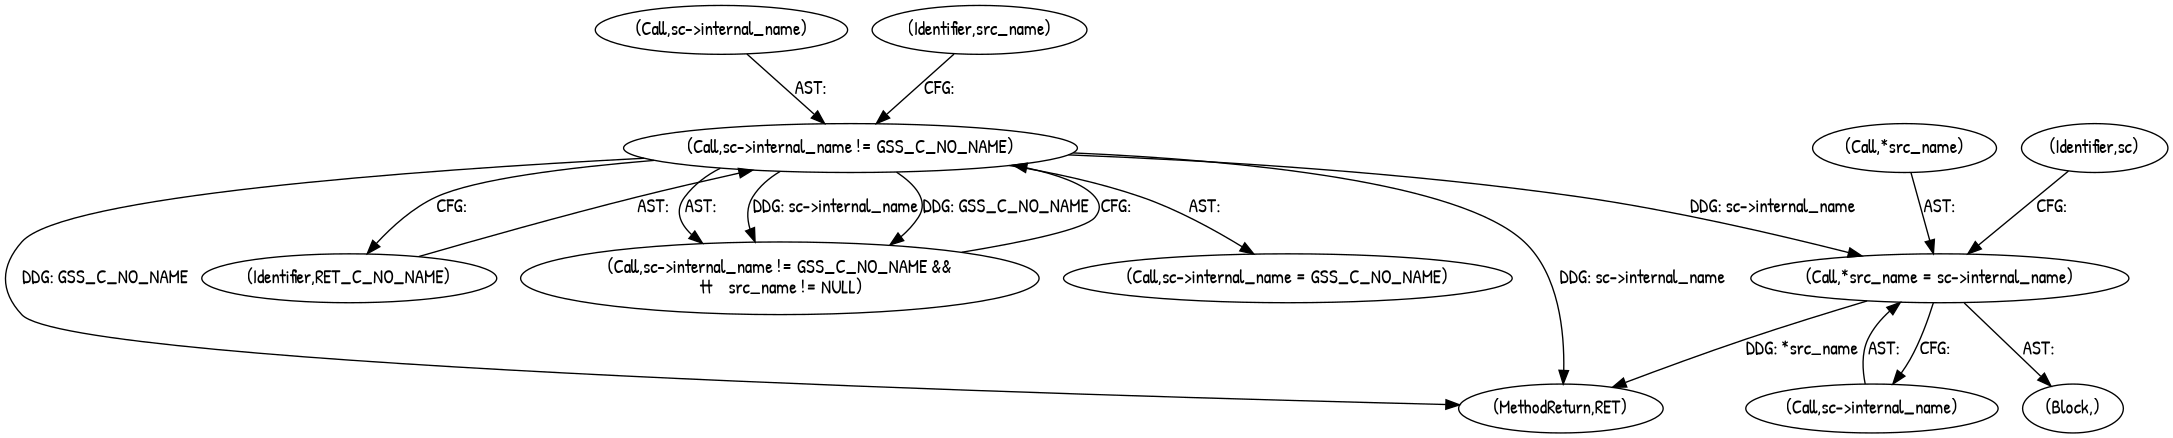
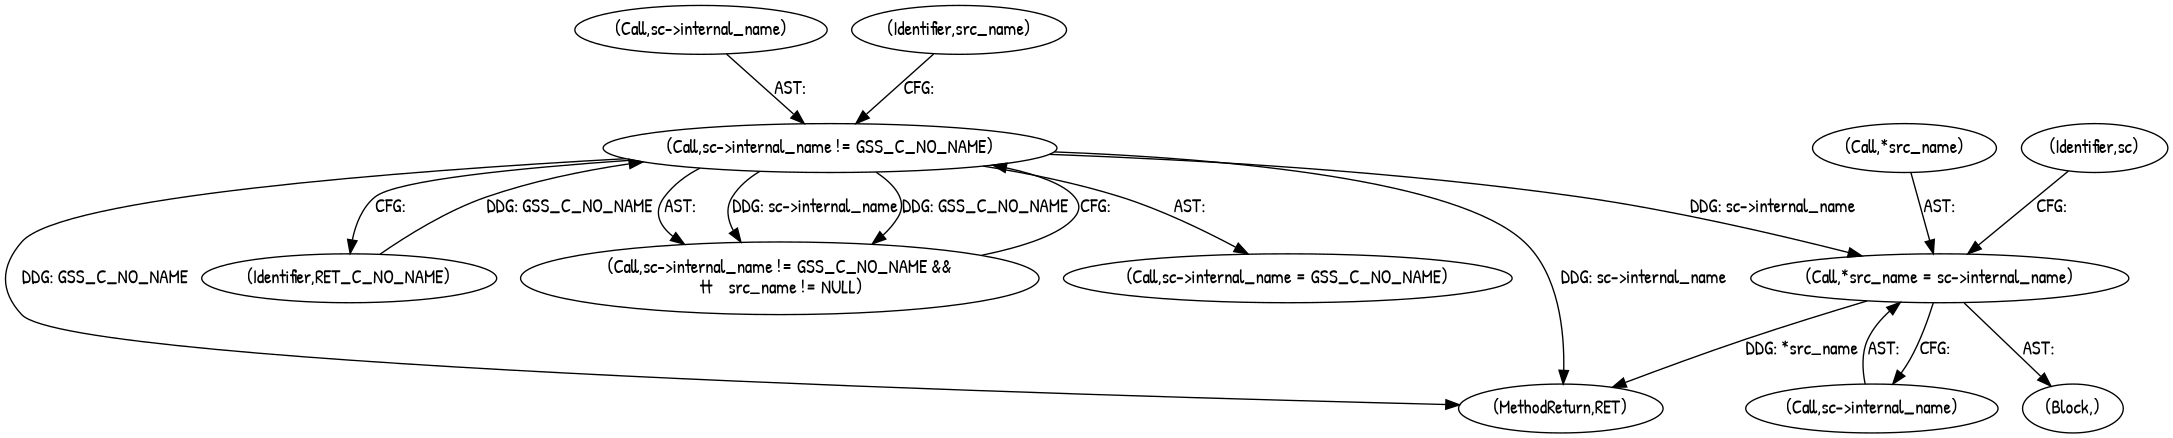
edge "(Identifier,RET_C_NO_NAME)" -> "(Call,sc->internal_name != GSS_C_NO_NAME)": label "AST: " -> "DDG: GSS_C_NO_NAME"
